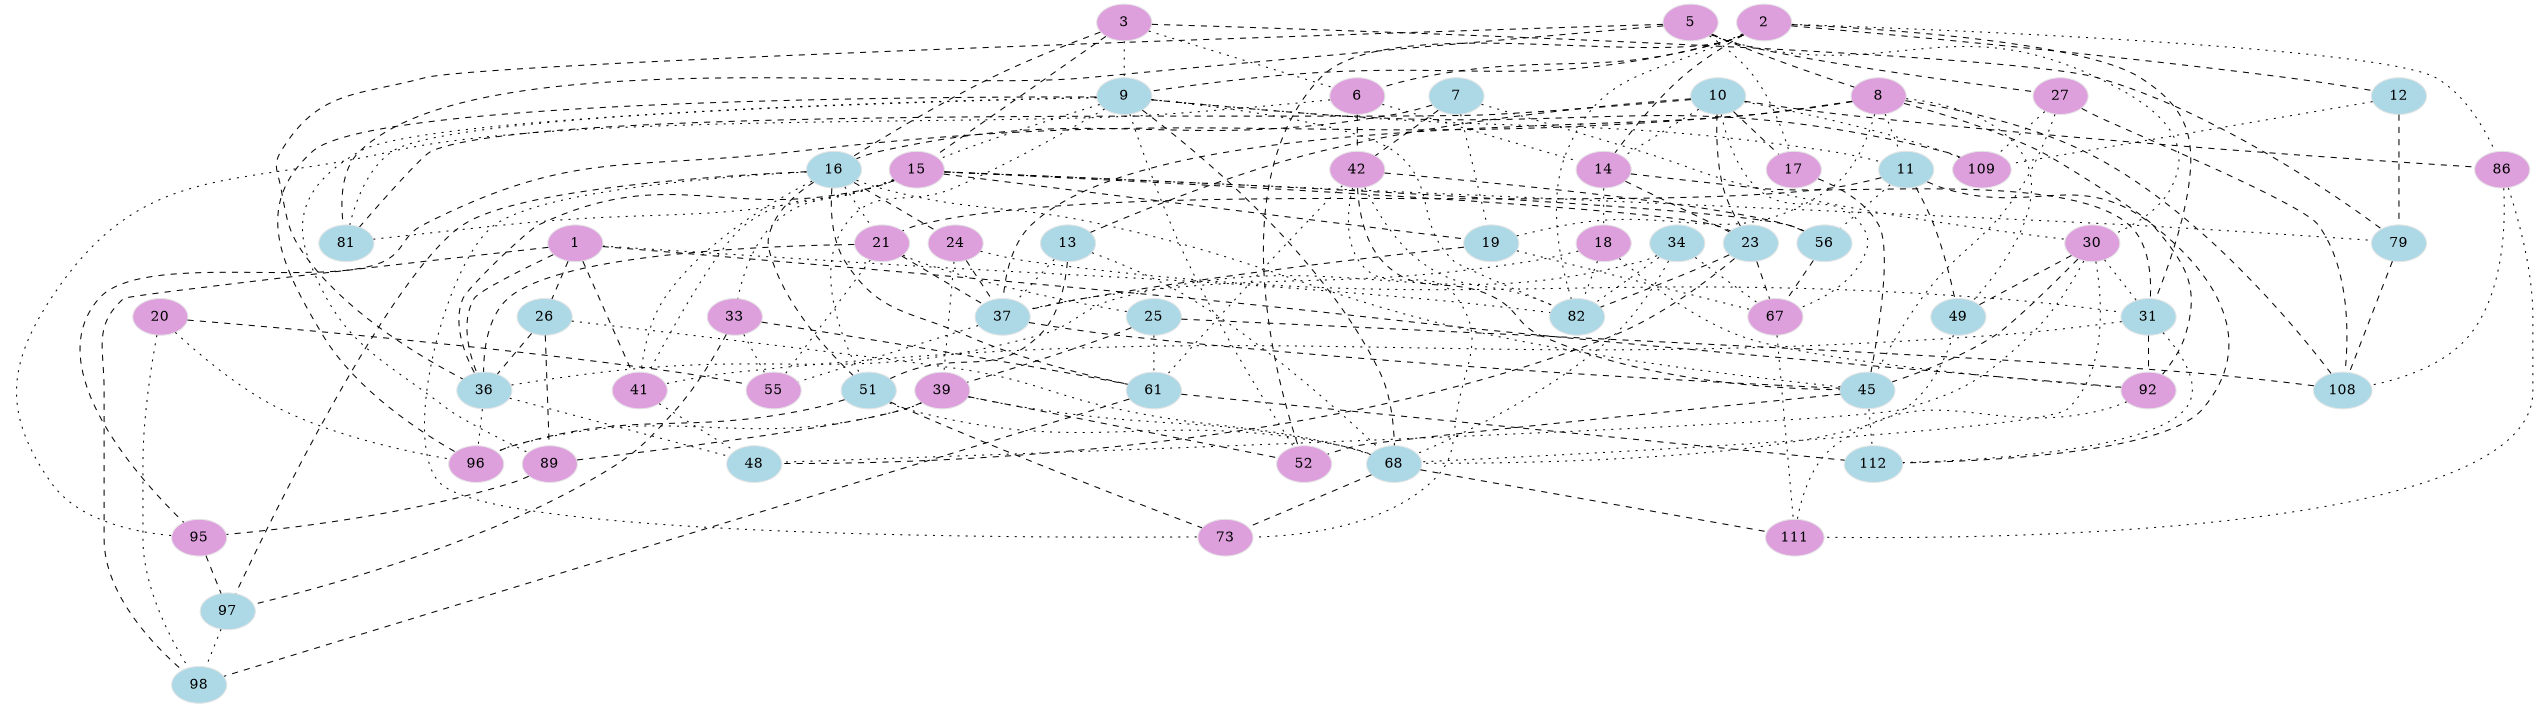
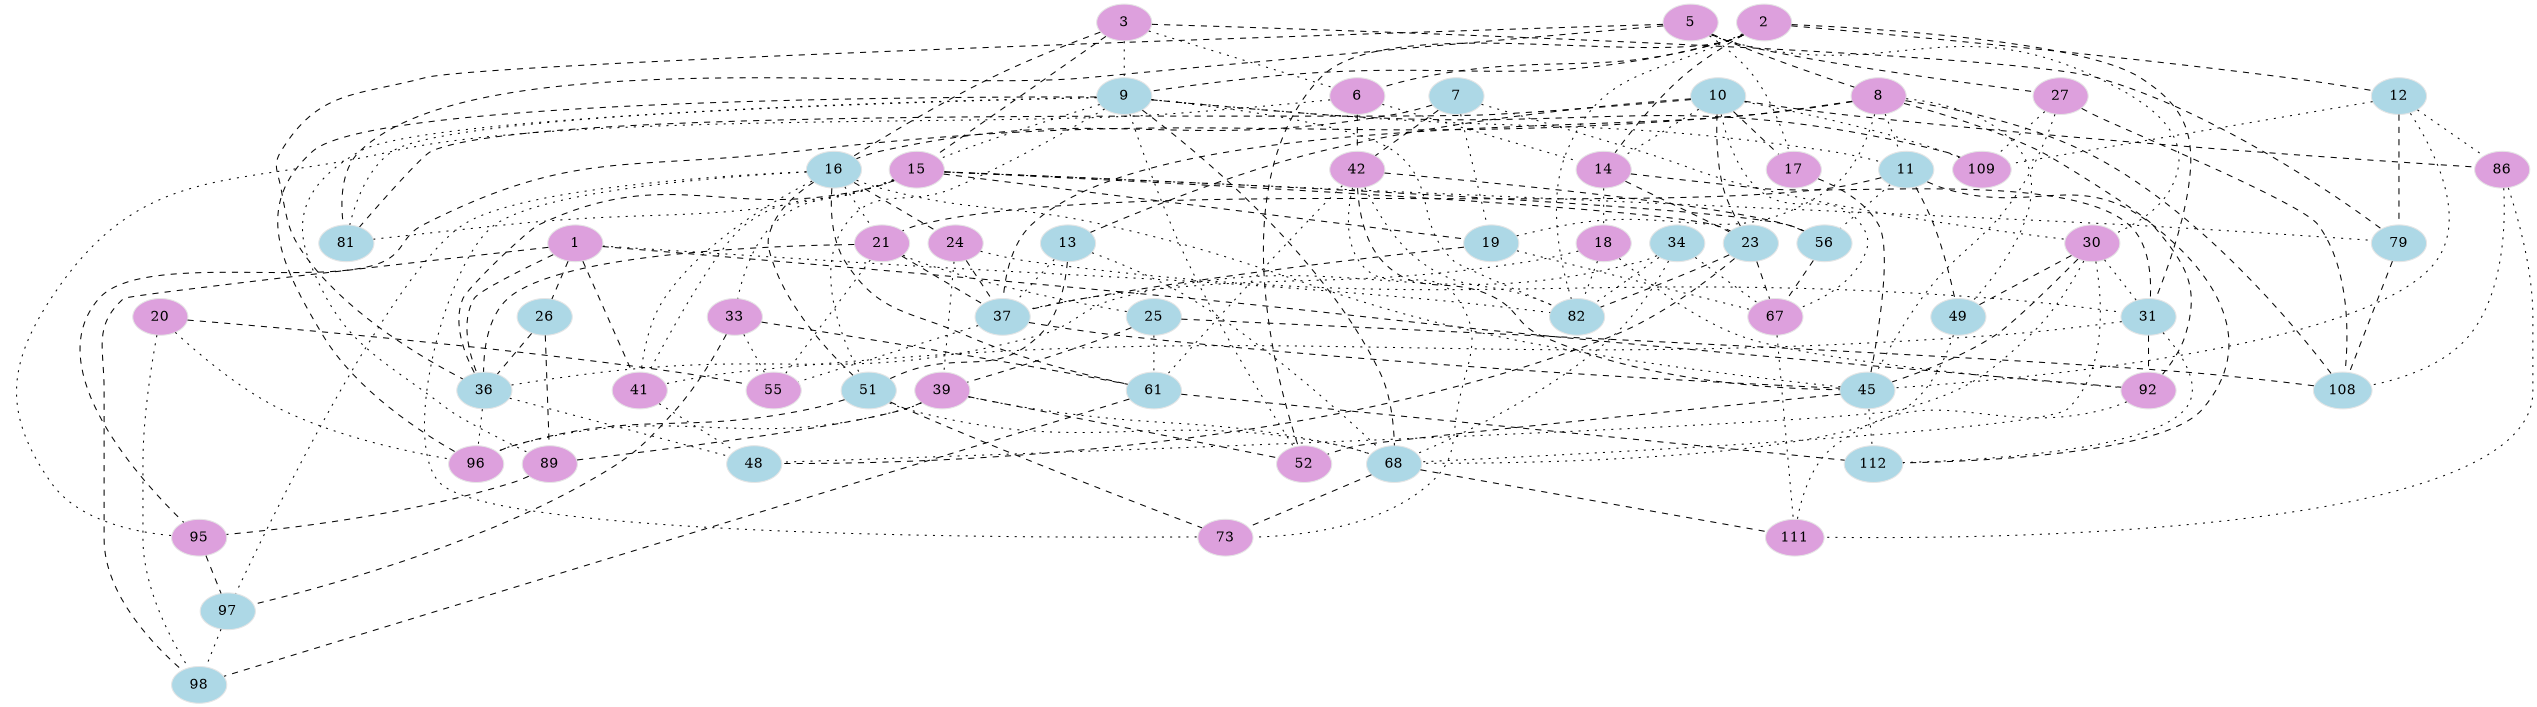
edge "2" -- "86": now "12" -- "86"
edge "16" -- "97": style dashed -> dotted
edge "12" -- "45": added
edge "26" -- "68": removed
